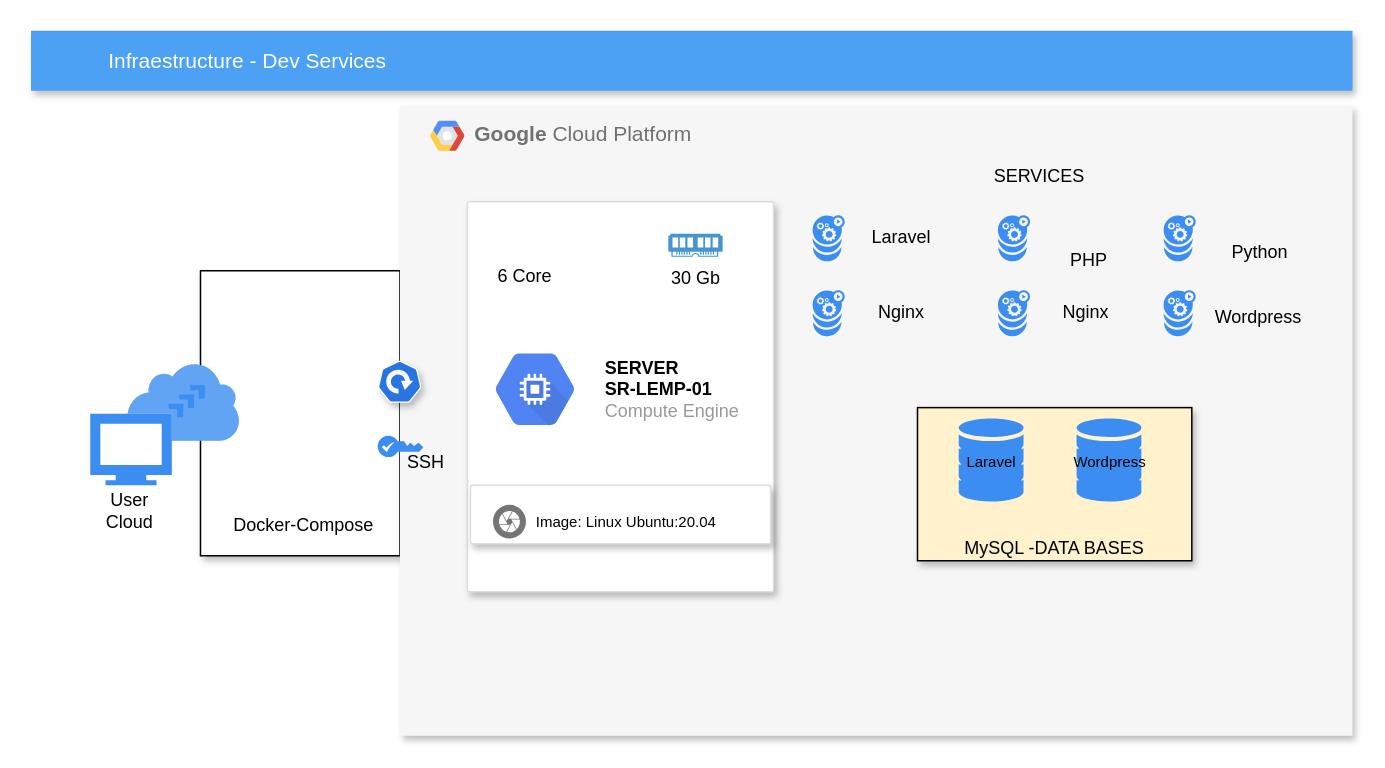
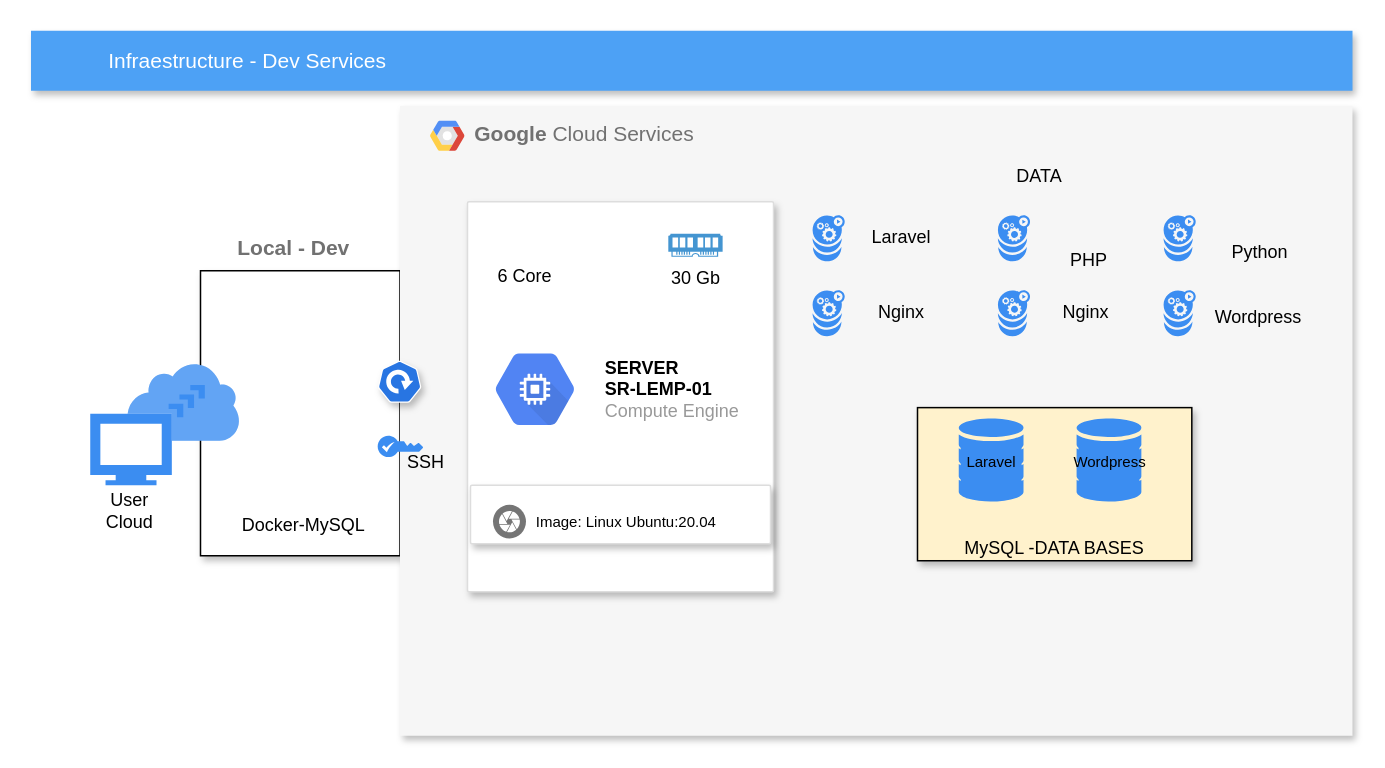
node "Google Cloud Platform": label "Google Cloud Platform" -> "Google Cloud Services"
node "SERVICES": label "SERVICES" -> "DATA"
node "Local - Dev": added
node "Docker-Compose": label "Docker-Compose" -> "Docker-MySQL"
